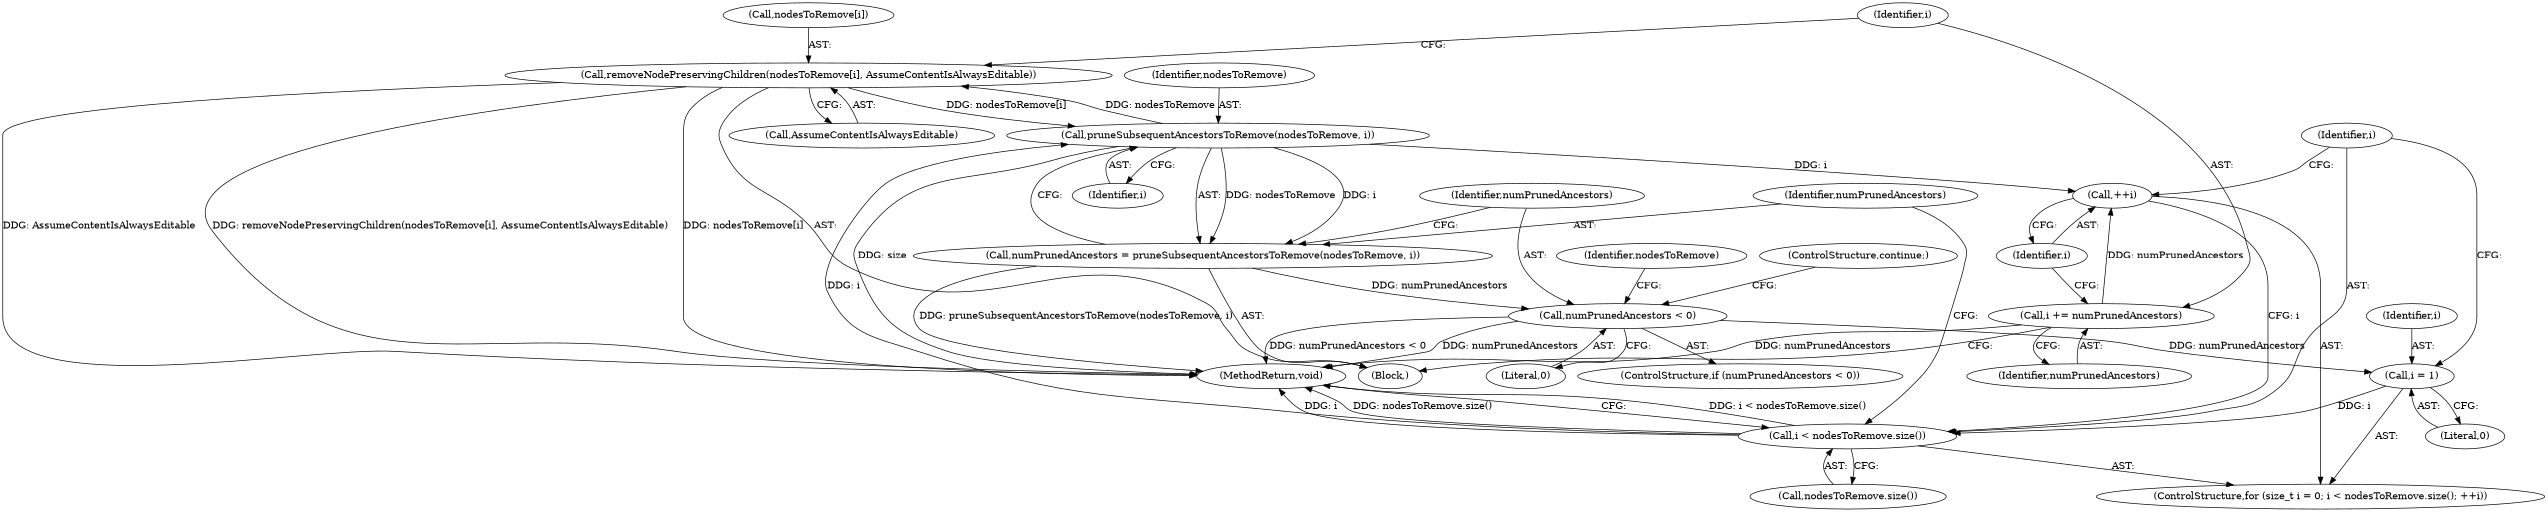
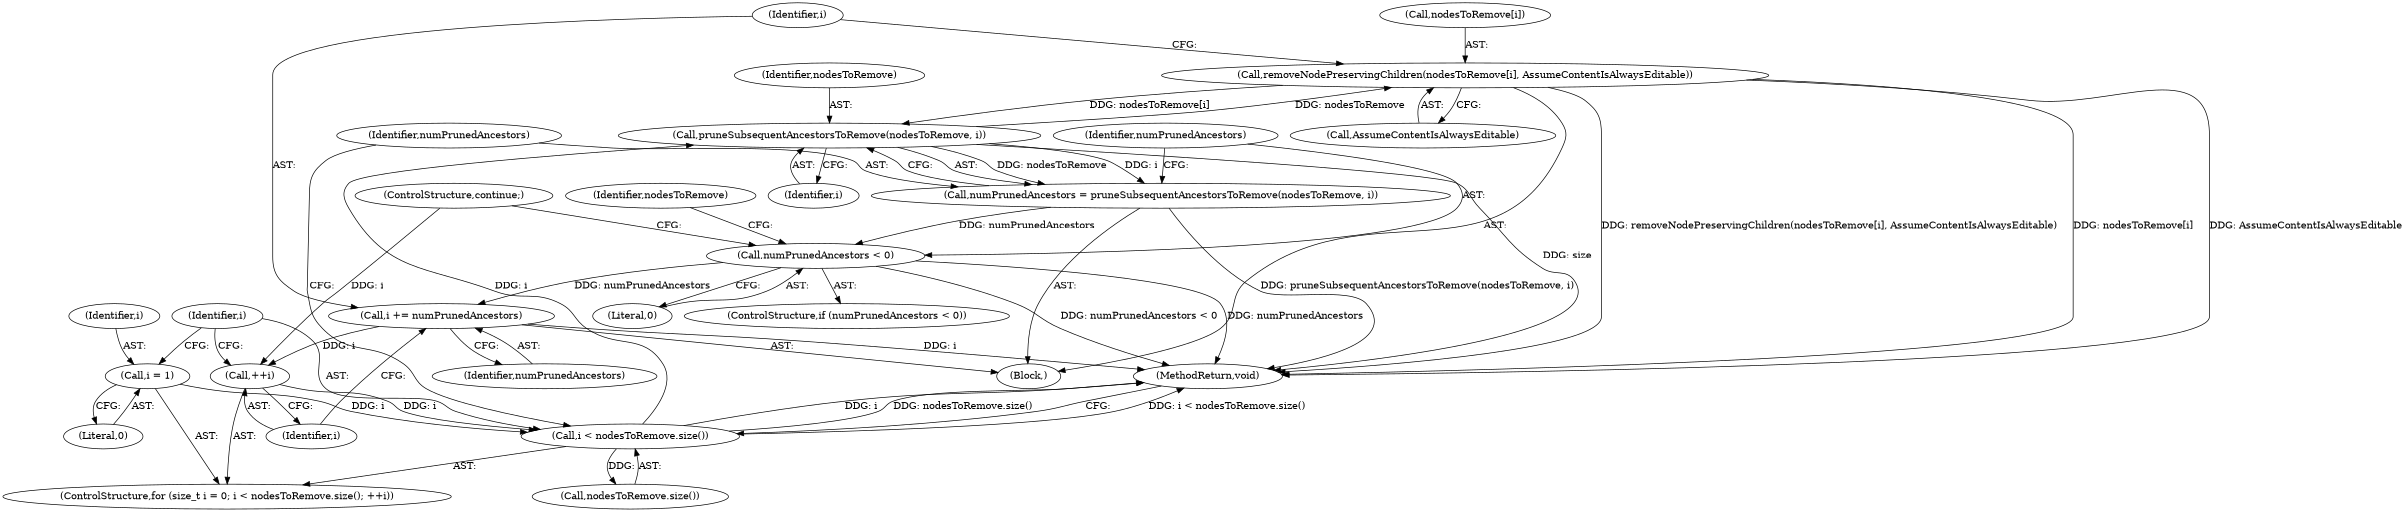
edge "(Call,pruneSubsequentAncestorsToRemove(nodesToRemove, i))" -> "(Call,++i)": now "(ControlStructure,continue;)" -> "(Call,++i)"
edge "(Call,i += numPrunedAncestors)" -> "(Call,++i)": label "DDG: numPrunedAncestors" -> "DDG: i"
edge "(Call,++i)" -> "(Call,i < nodesToRemove.size())": label "CFG: i" -> "DDG: i"
edge "(Call,numPrunedAncestors < 0)" -> "(Call,i = 1)": now "(Call,numPrunedAncestors < 0)" -> "(Call,i += numPrunedAncestors)"
edge "(Call,i += numPrunedAncestors)" -> "(MethodReturn,void)": label "DDG: numPrunedAncestors" -> "DDG: i"
edge "(Call,i += numPrunedAncestors)" -> "(Block,)": label "CFG: " -> "AST: "
edge "(Call,i < nodesToRemove.size())" -> "(Call,nodesToRemove.size())": label "CFG: " -> "DDG: "
